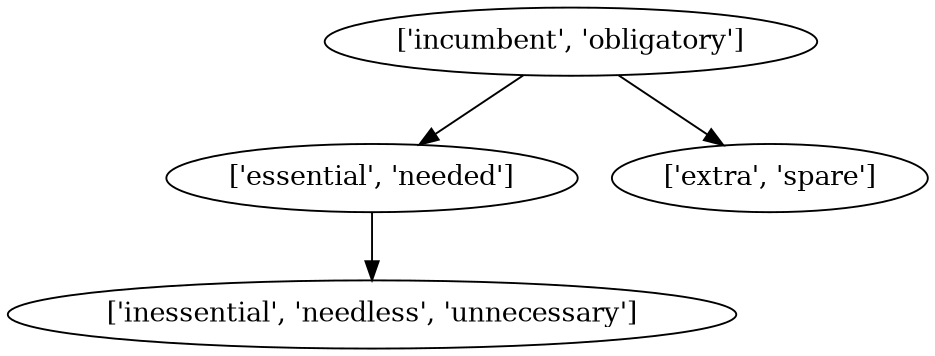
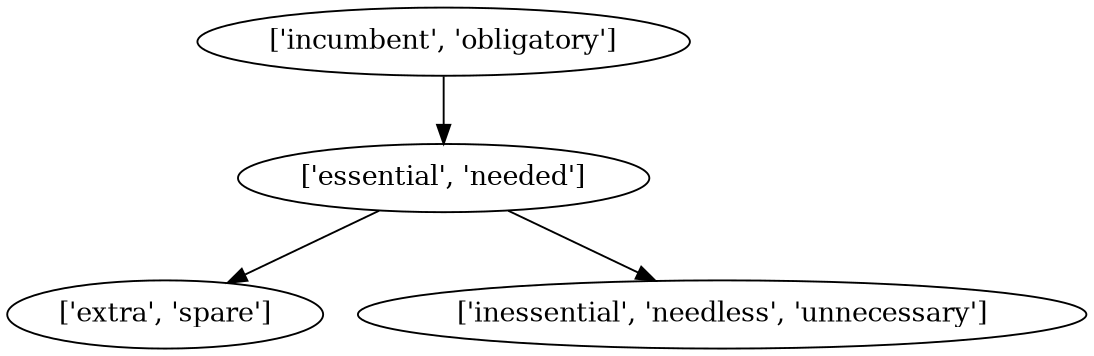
edge "['incumbent', 'obligatory']" -> "['extra', 'spare']": now "['essential', 'needed']" -> "['extra', 'spare']"
